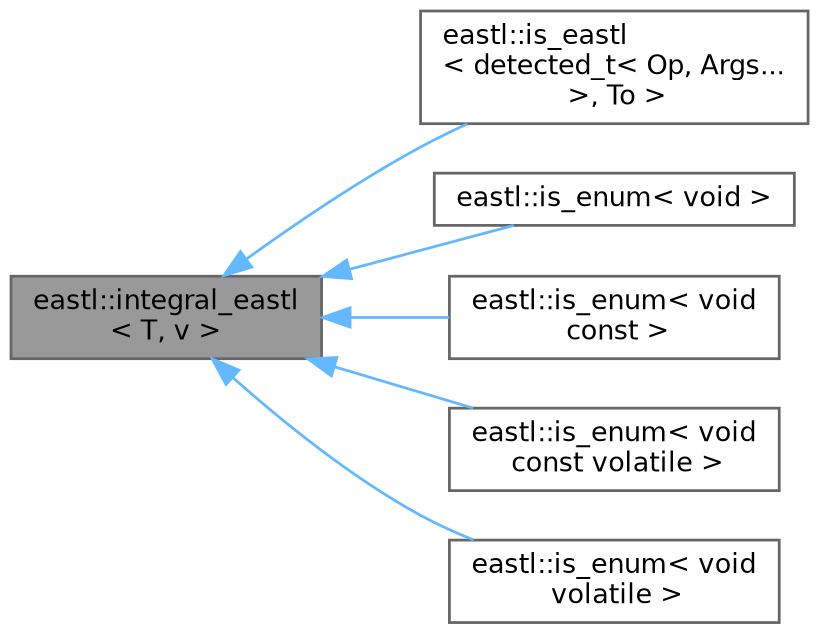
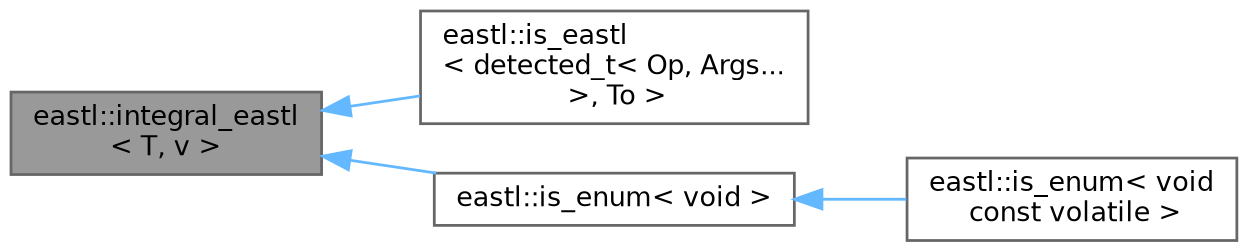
node "eastl::is_enum< void const >": removed
edge "eastl::is_enum< void const volatile >" -> "eastl::integral_eastl < T, v >": now "eastl::is_enum< void const volatile >" -> "eastl::is_enum< void >"
node "eastl::is_enum< void volatile >": removed
